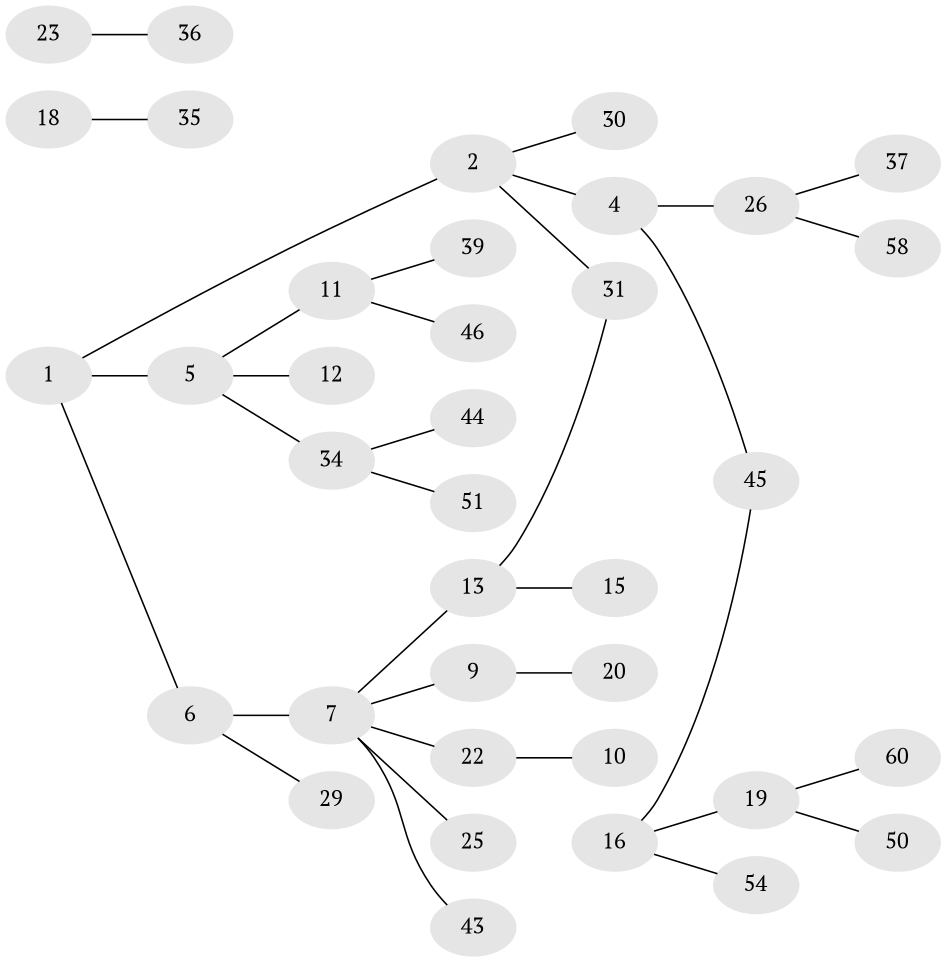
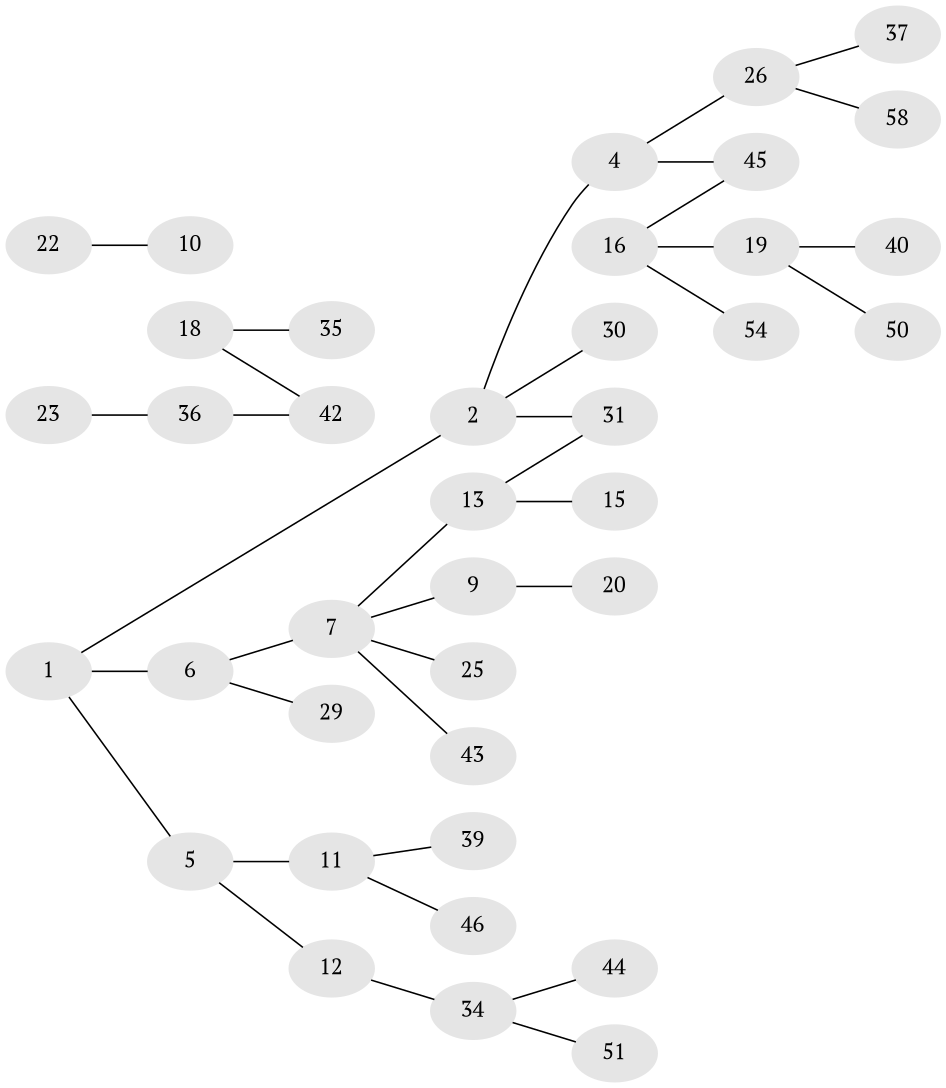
node "42": added
edge "5" -- "34": now "12" -- "34"
edge "7" -- "22": removed
node "60": label "60" -> "40"
